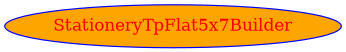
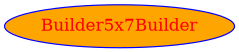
node "StationeryTpFlat5x7Builder": label "StationeryTpFlat5x7Builder" -> "Builder5x7Builder"
